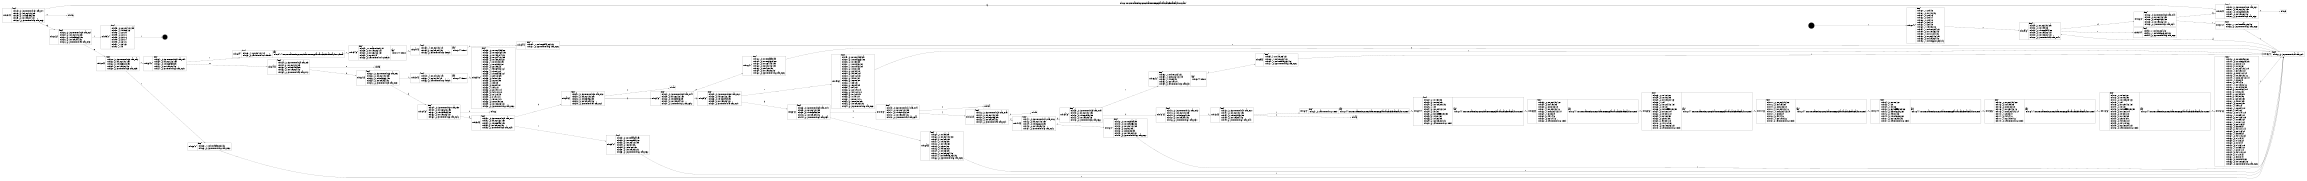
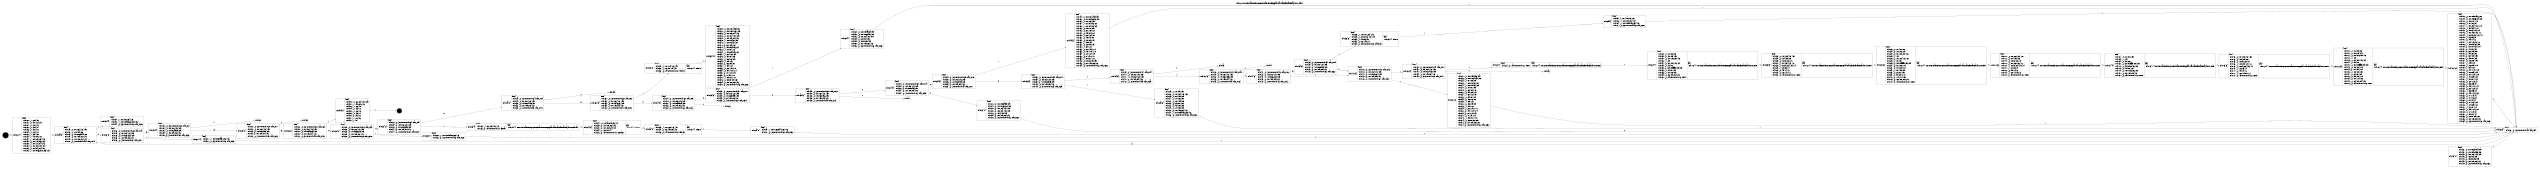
edge "0x4012f2 [22]" -> "0x4012dc [22]": reversed
node "0x401631 [83]": added
edge "0x401441 [25]" -> "0x4014c8 [27]": now "0x401441 [25]" -> "0x401473 [25]"
